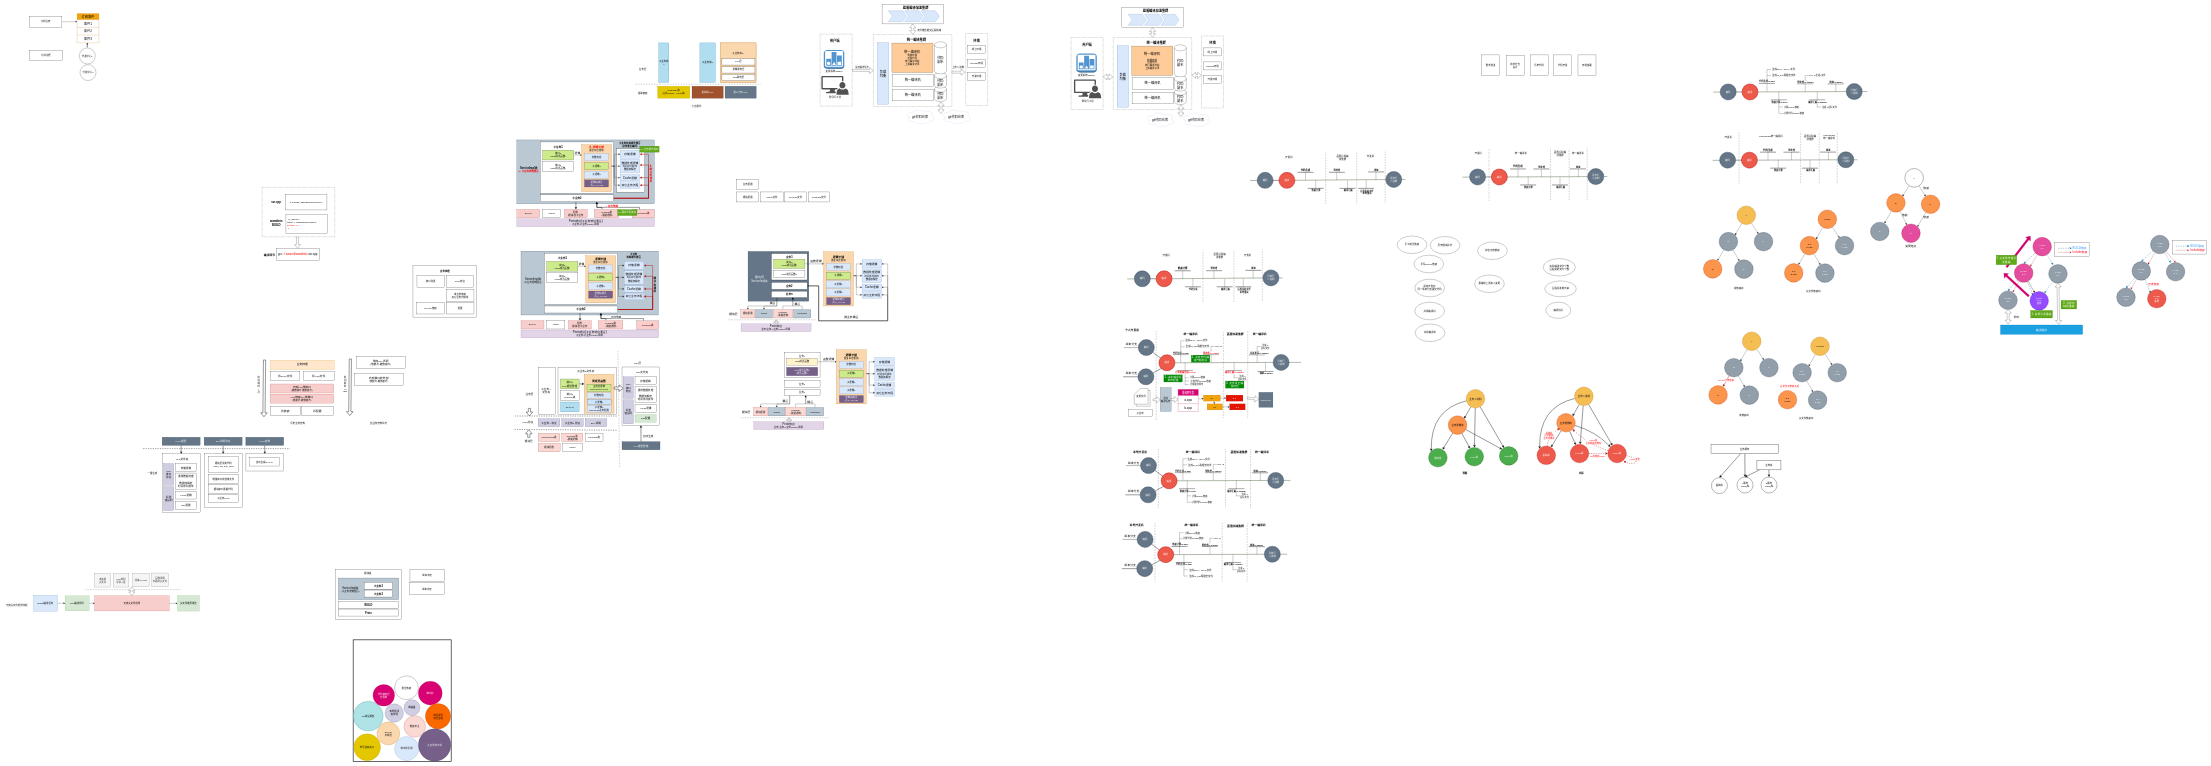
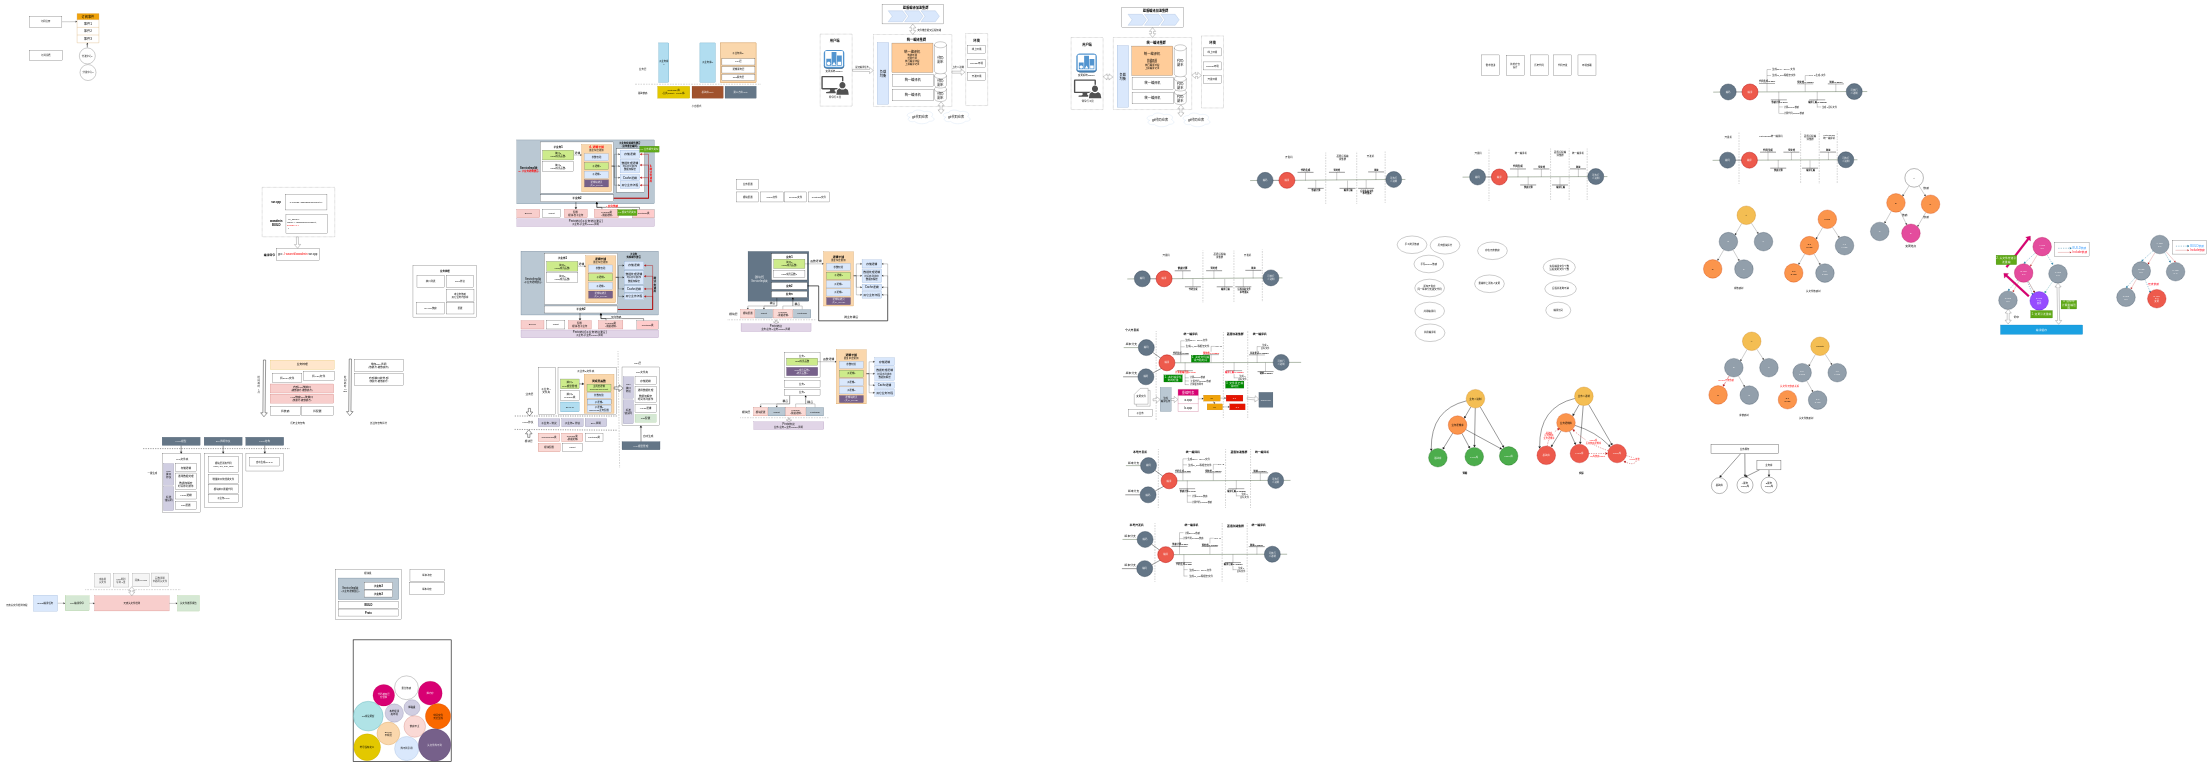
node "3. 没命中 缺失重编": label "3. 没命中 缺失重编" -> "3. 没命中 计算重编范围"
node "增加RPC声明 (依赖方/被依赖方)": moved (381, 362) -> (379, 365)
node "Impl成员函数": fillcolor #fff2cc -> #cdeb8b
node "拆Proto文件": moved (285, 376) -> (287, 378)
